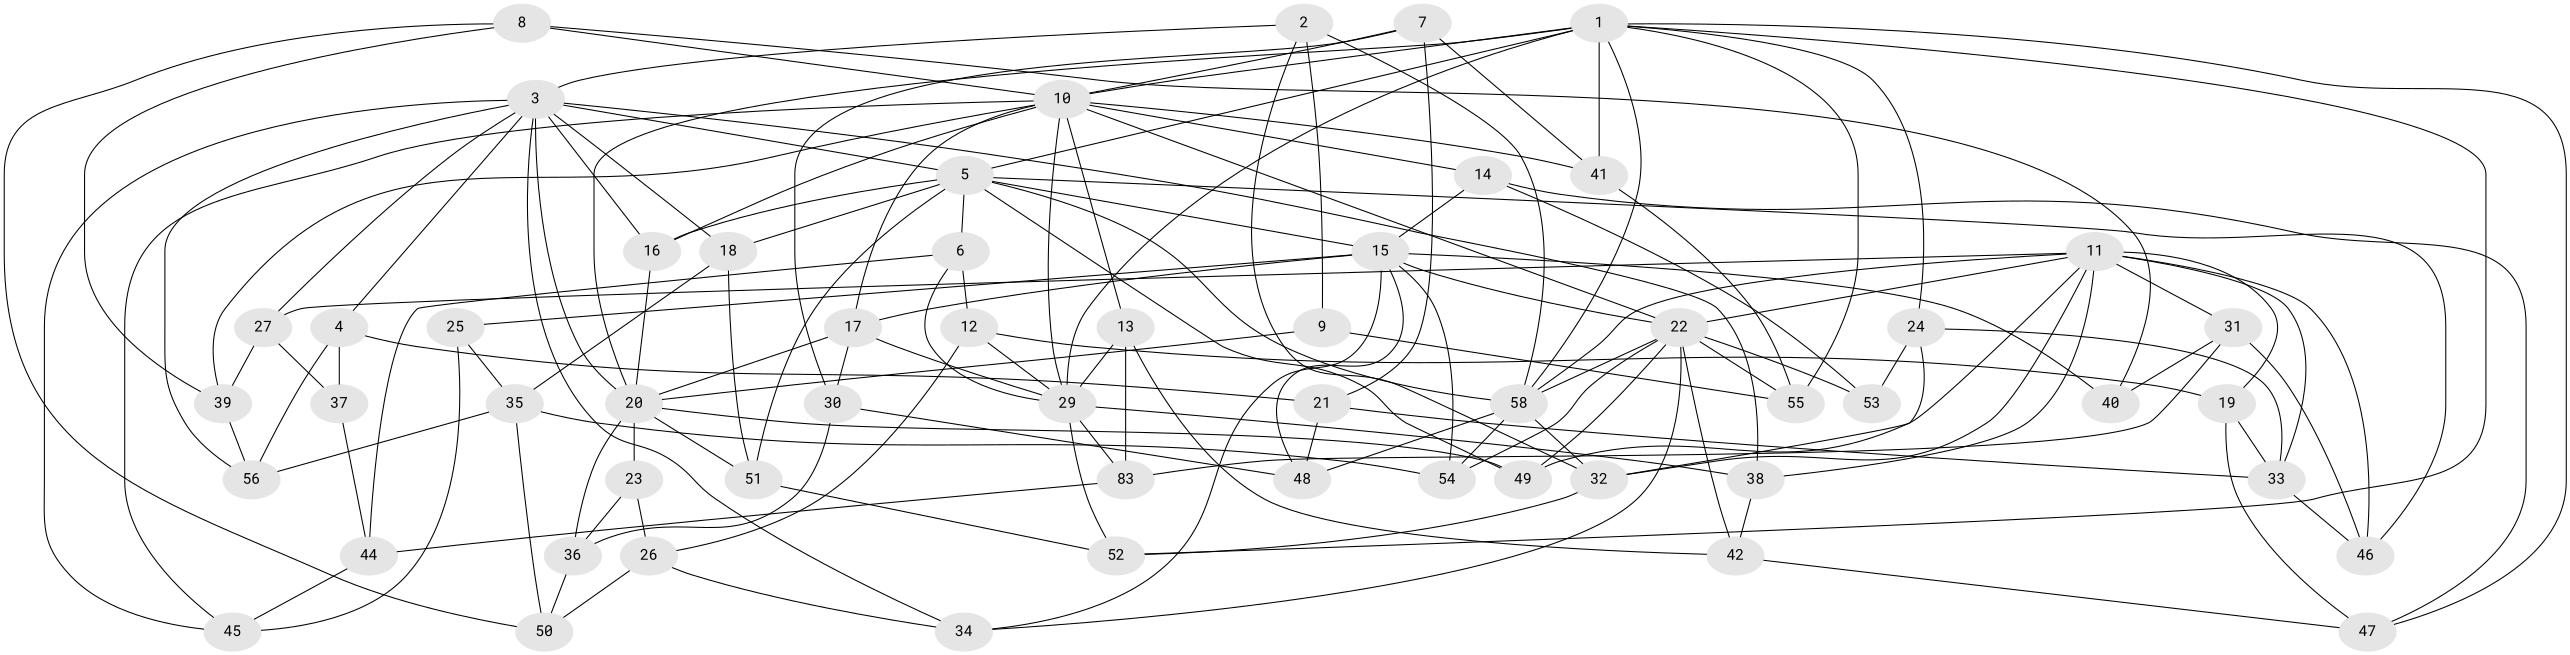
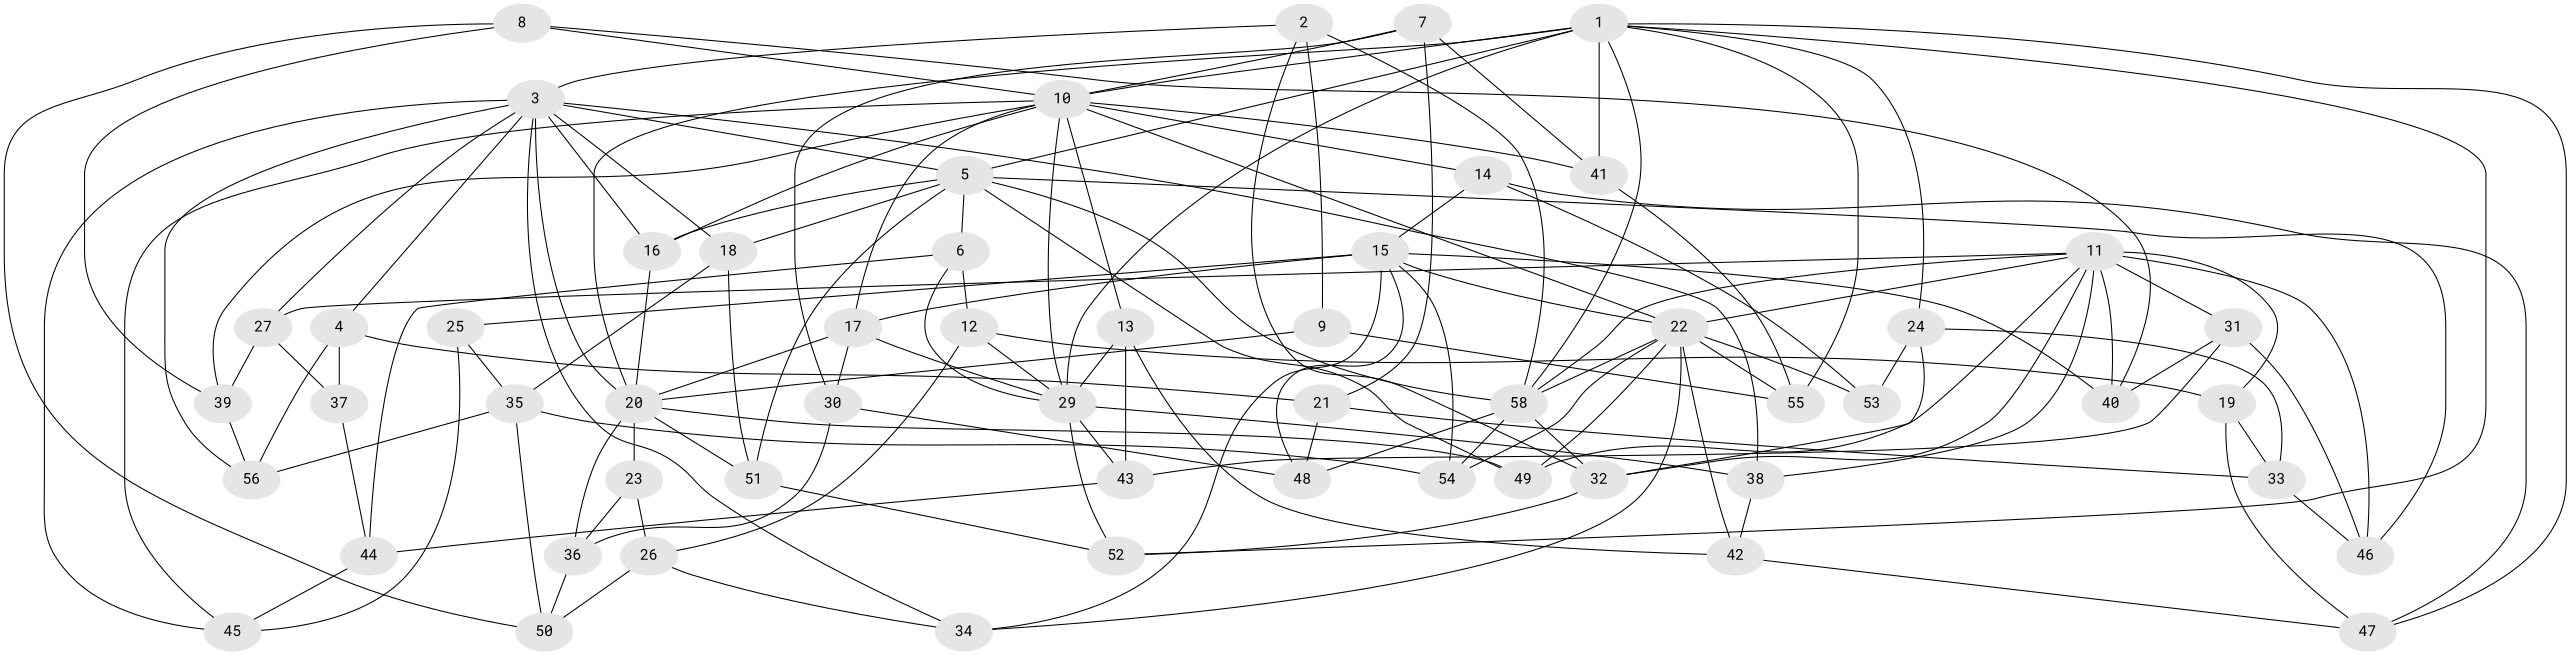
edge "5" -- "15": removed
edge "11" -- "33": now "11" -- "40"
node "83": label "83" -> "43"
